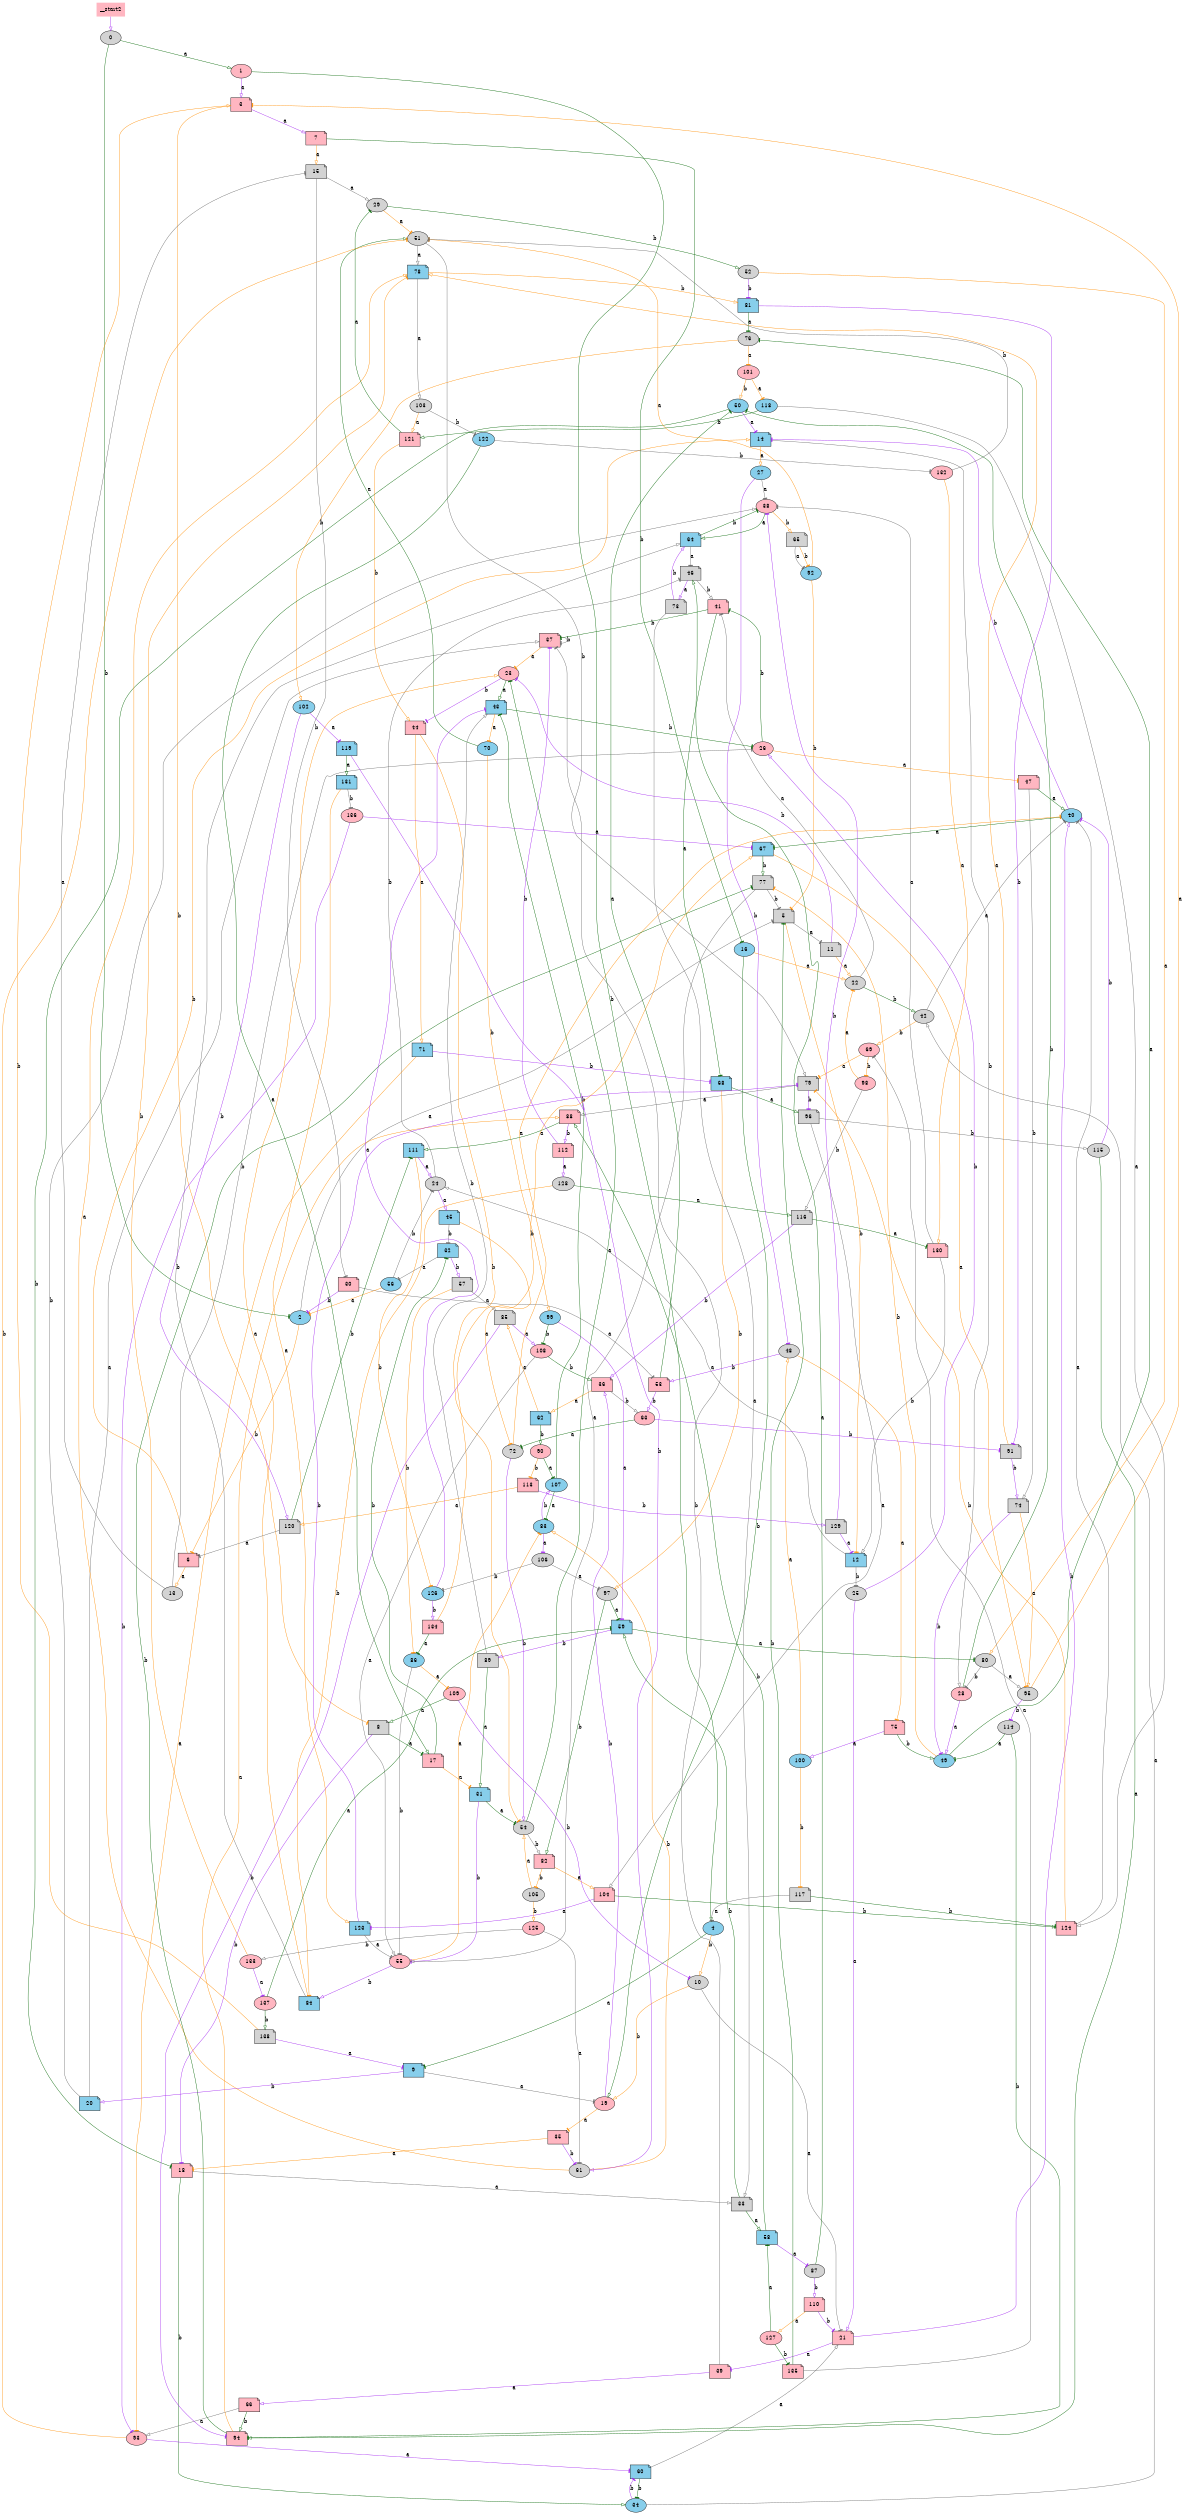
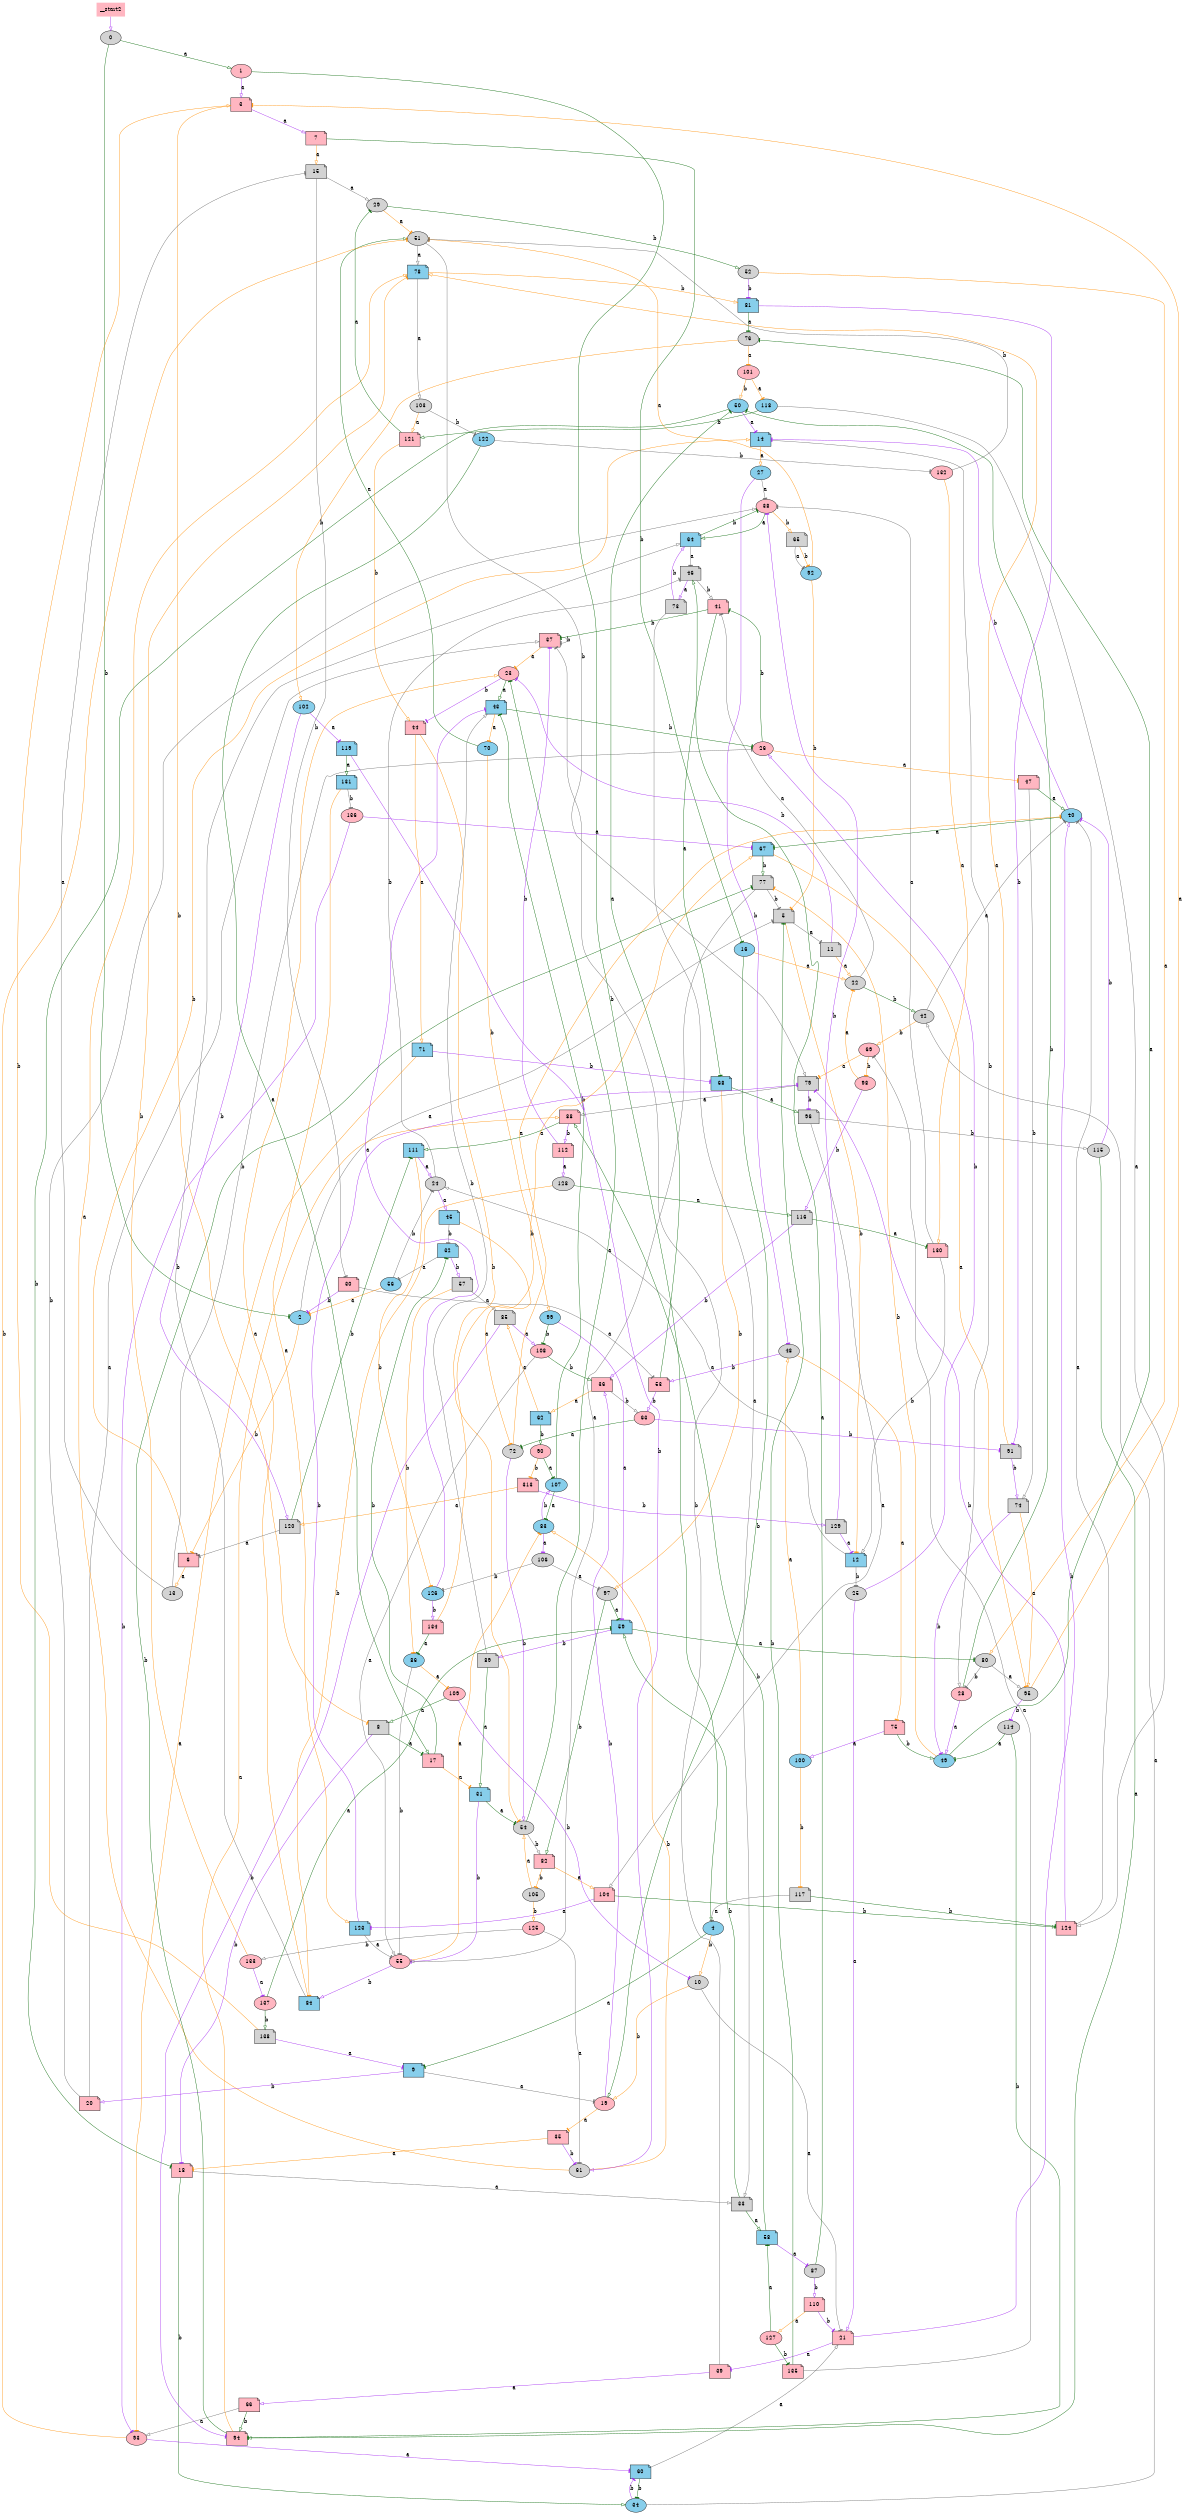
edge "98" -> "116": color gray40 -> purple
node "113": label "113" -> "313"
edge "124" -> "79": color darkorange -> purple
node "20": fillcolor skyblue -> lightpink
